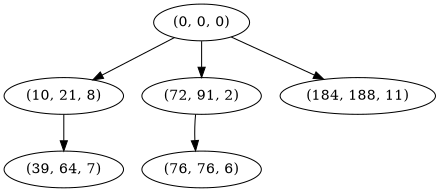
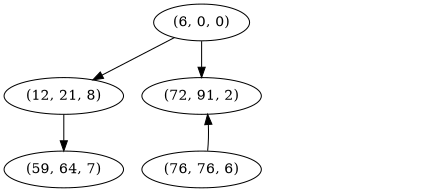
node "(0, 0, 0)": label "(0, 0, 0)" -> "(6, 0, 0)"
node "(10, 21, 8)": label "(10, 21, 8)" -> "(12, 21, 8)"
node "(184, 188, 11)": removed
edge "(72, 91, 2)" -> "(76, 76, 6)": reversed
node "(39, 64, 7)": label "(39, 64, 7)" -> "(59, 64, 7)"
